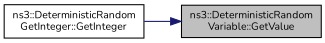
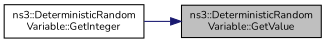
node "ns3::DeterministicRandom GetInteger::GetInteger": label "ns3::DeterministicRandom GetInteger::GetInteger" -> "ns3::DeterministicRandom Variable::GetInteger"
